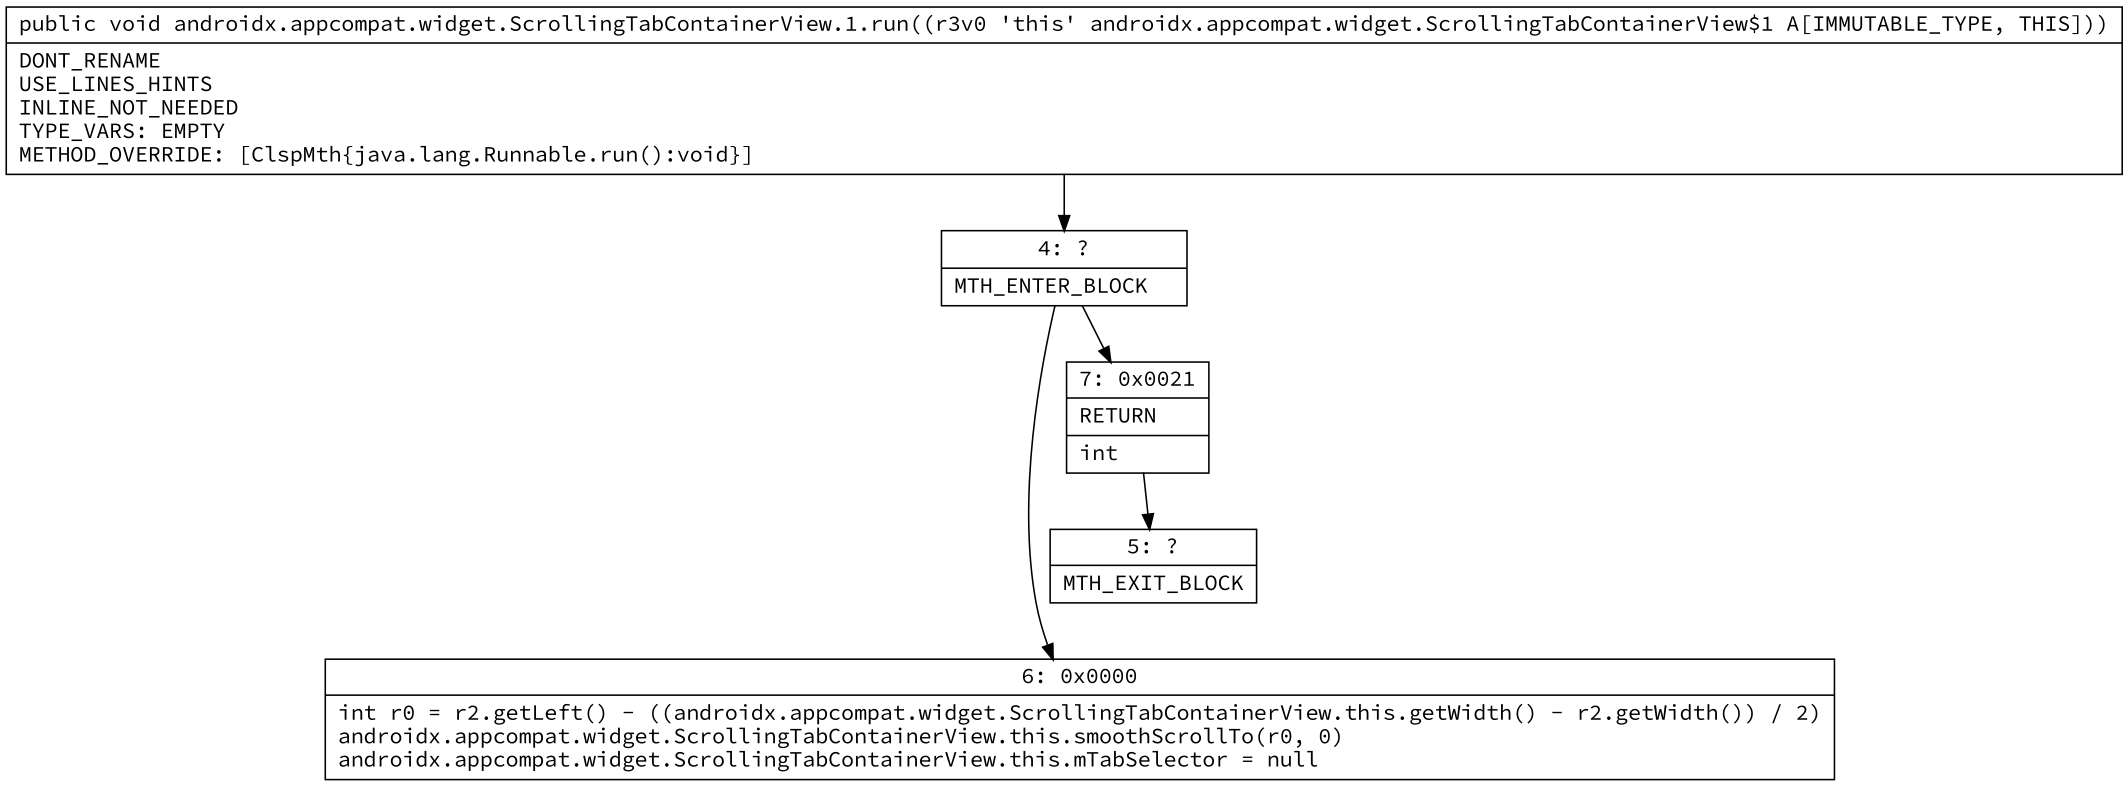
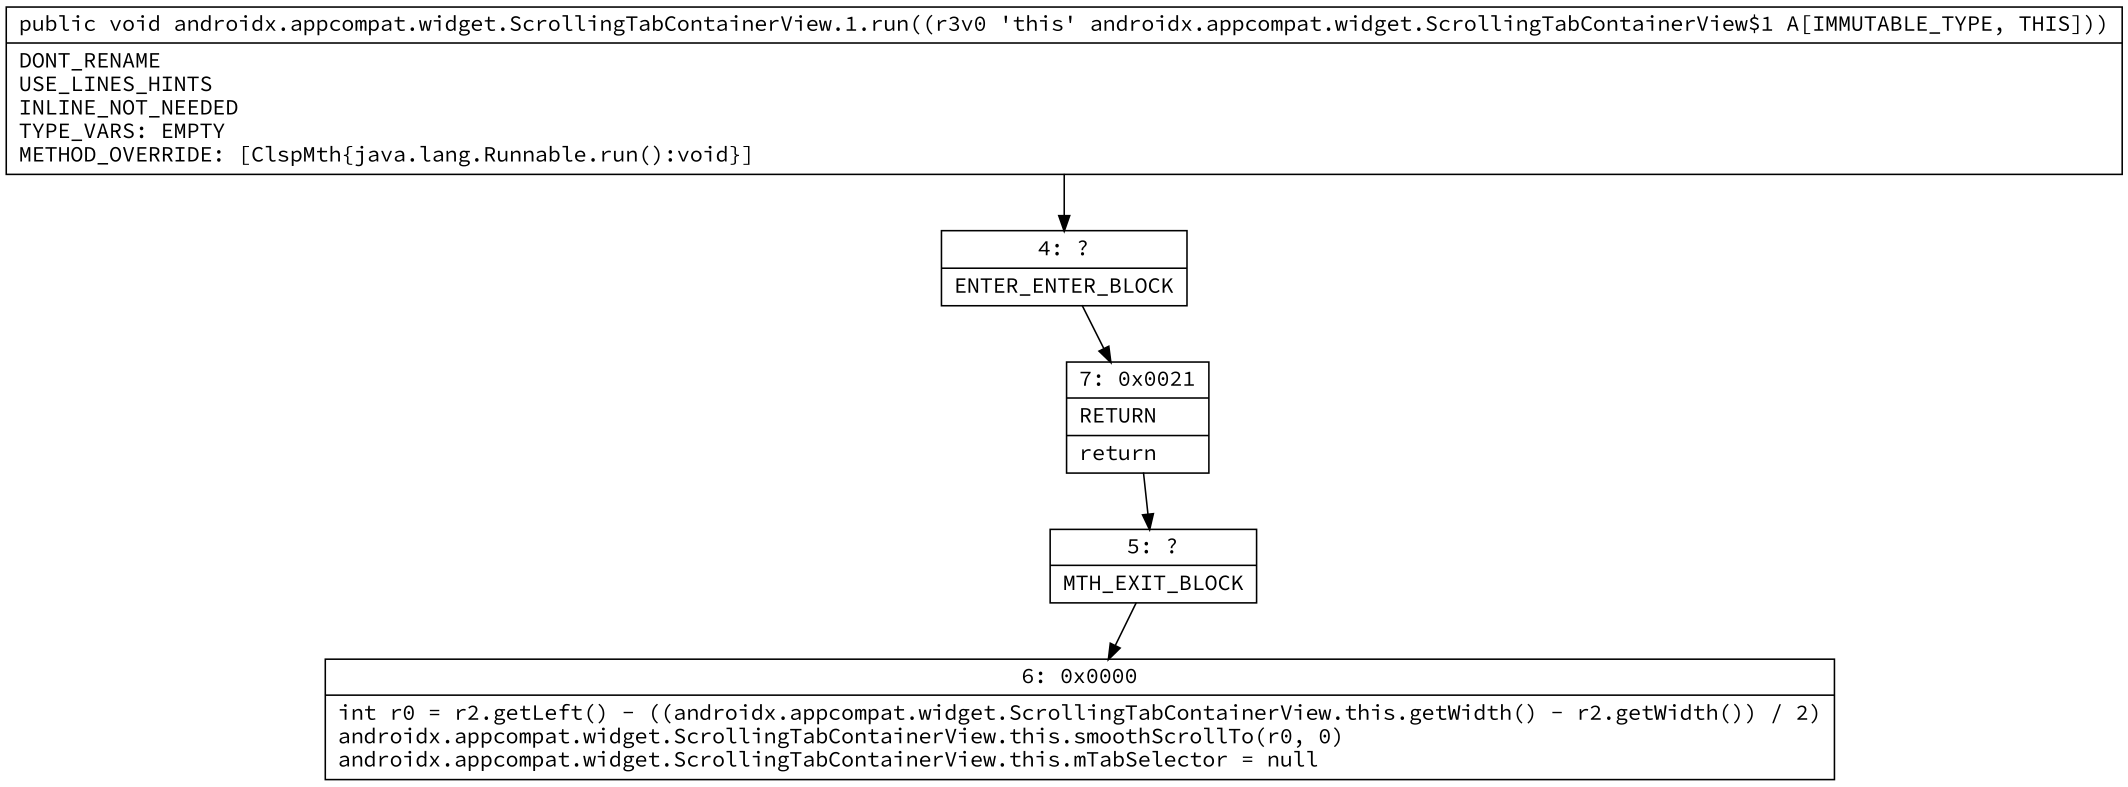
node "4: ?": text "MTH_ENTER_BLOCK" -> "ENTER_ENTER_BLOCK"
node "7: 0x0021": text "int" -> "return"
edge "4: ?" -> "6: 0x0000": now "5: ?" -> "6: 0x0000"
